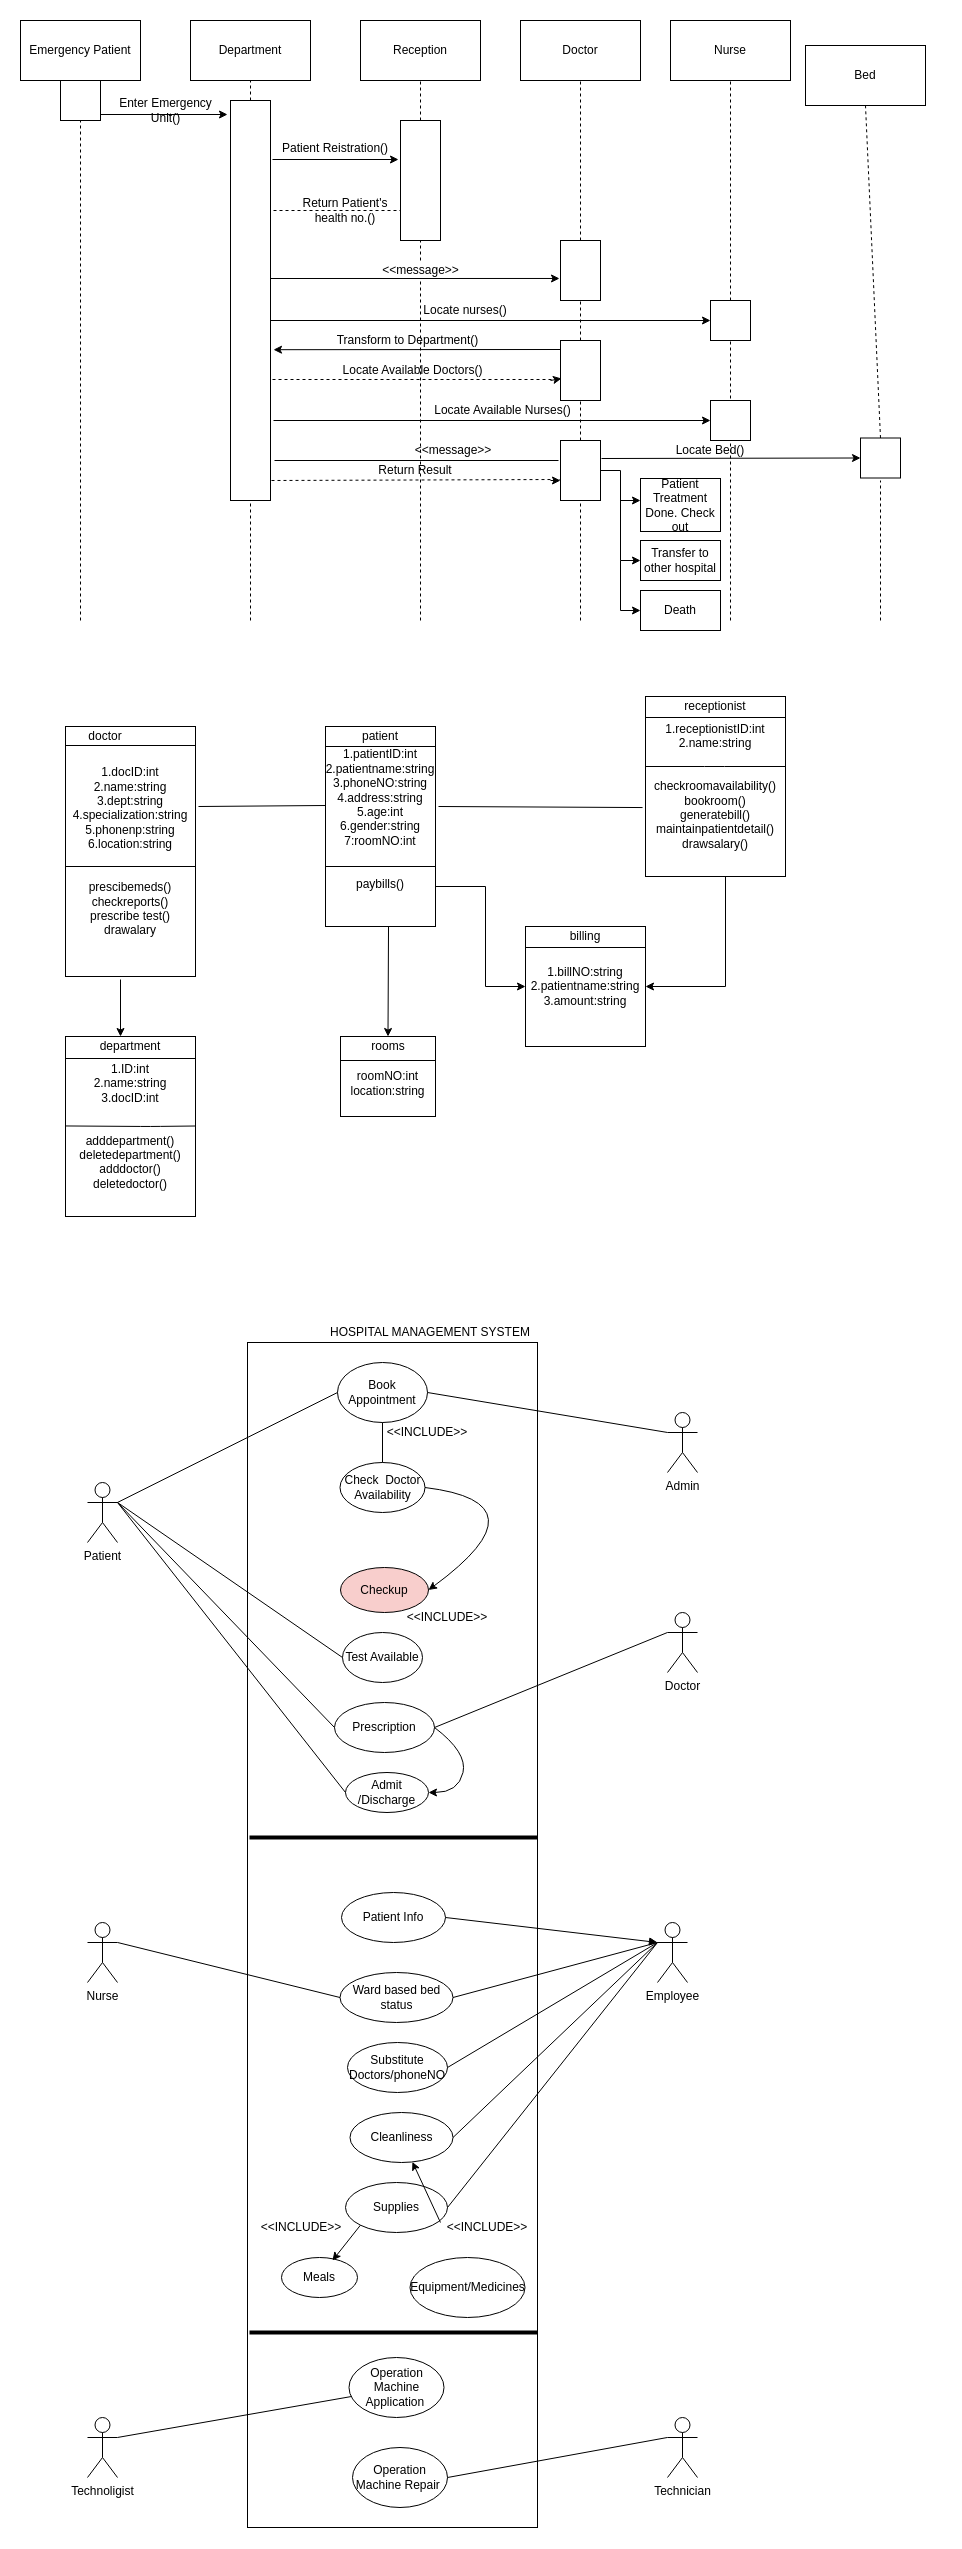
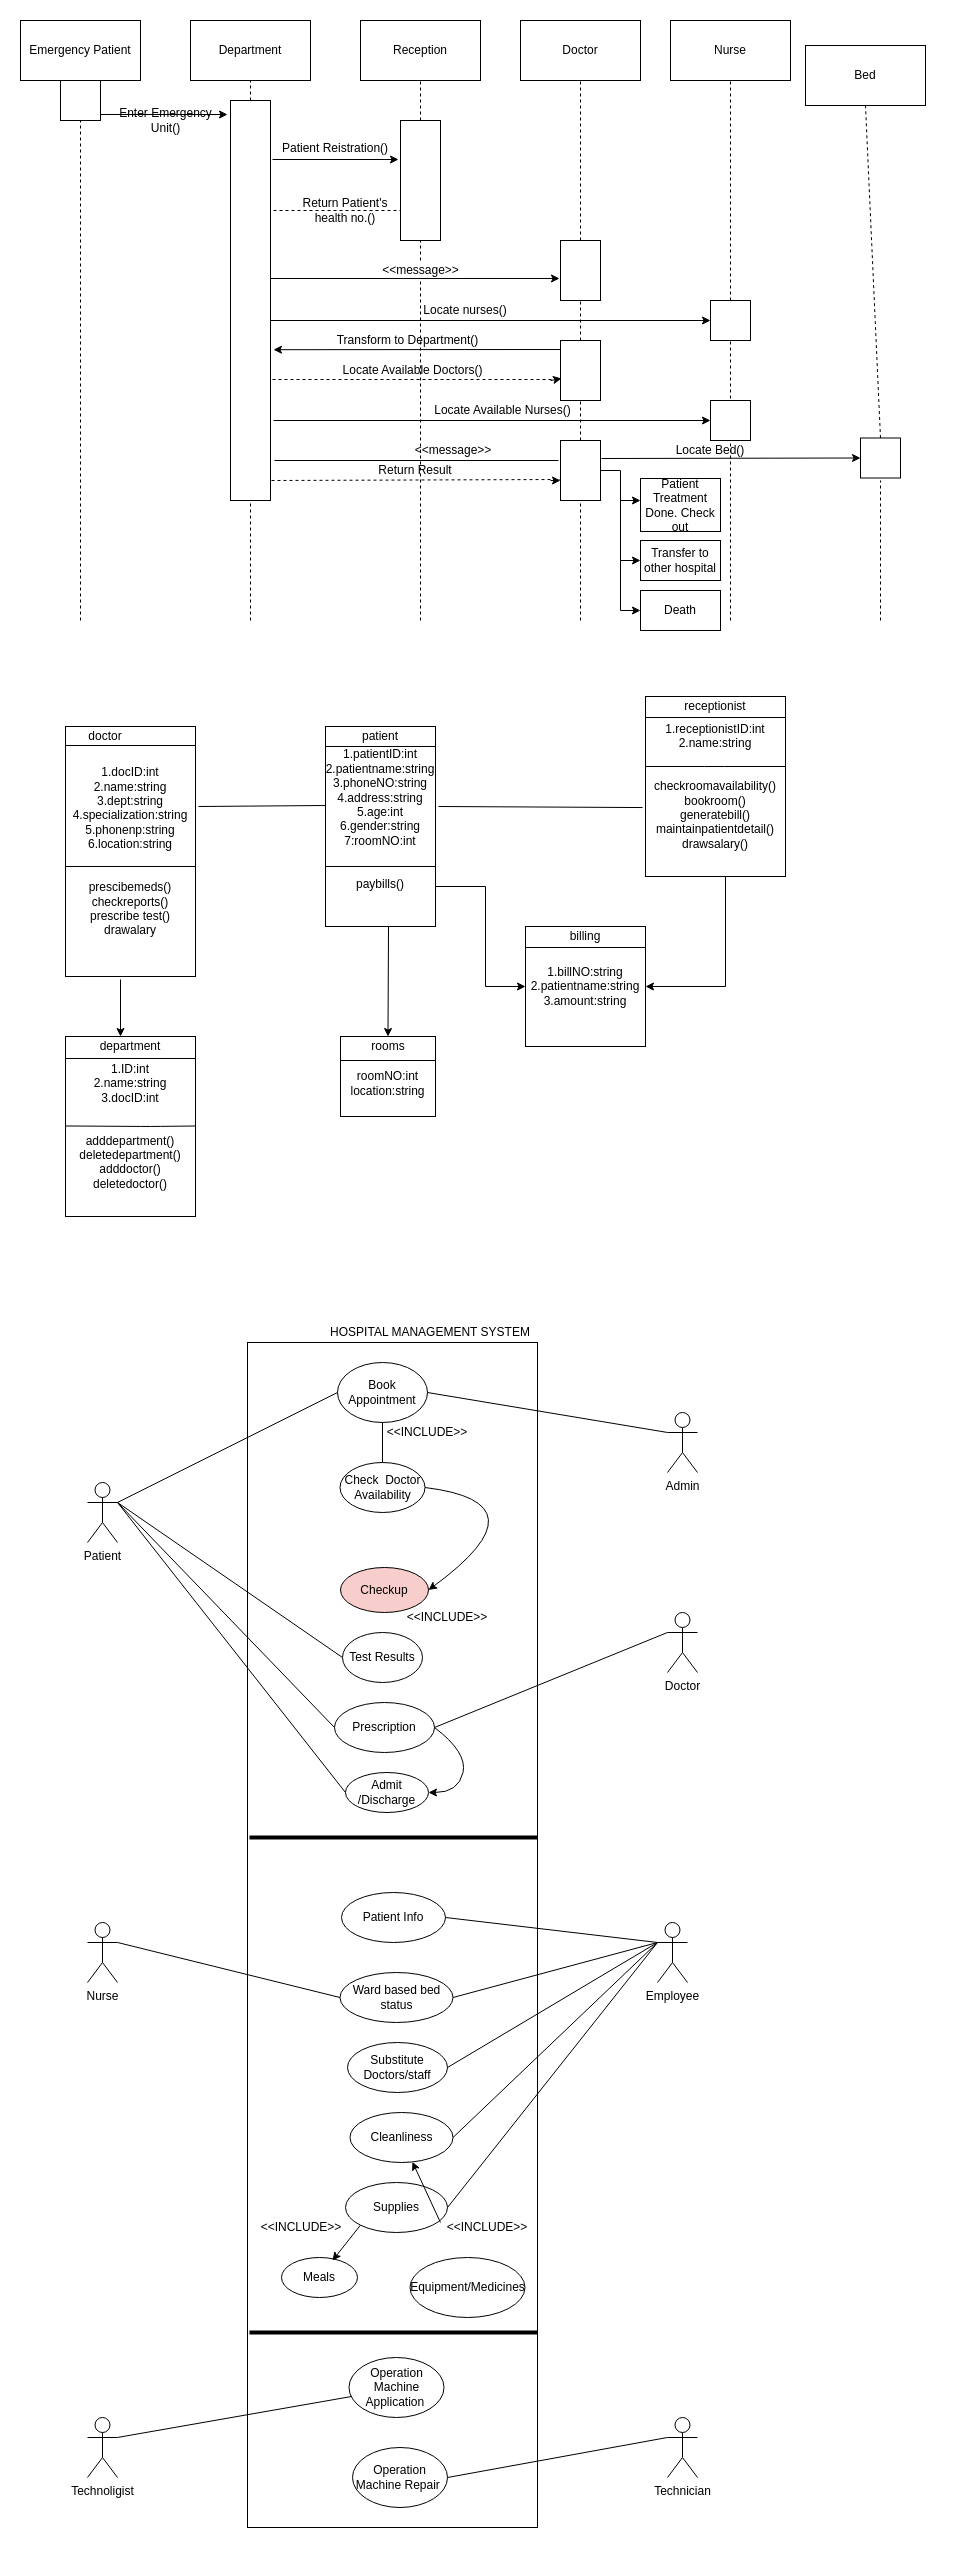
node "Enter Emergency Unit()": moved (166, 111) -> (166, 121)
node "Test Available": label "Test Available" -> "Test Results"
edge "Patient Info" -> "Employee": arrowhead block -> none
node "Substitute Doctors/phoneNO": label "Substitute Doctors/phoneNO" -> "Substitute Doctors/staff"
